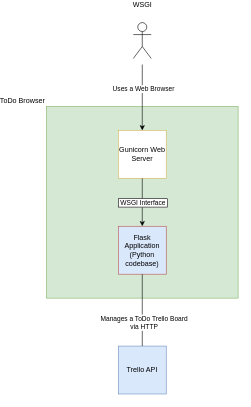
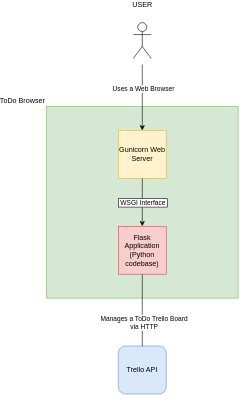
node "WSGI": label "WSGI" -> "USER"
node "Gunicorn Web Server": fillcolor #ffffff -> #fff2cc
node "Flask Application (Python codebase)": fillcolor #dae8fc -> #f8cecc
node "Trello API": shape rectangle -> rounded rectangle
